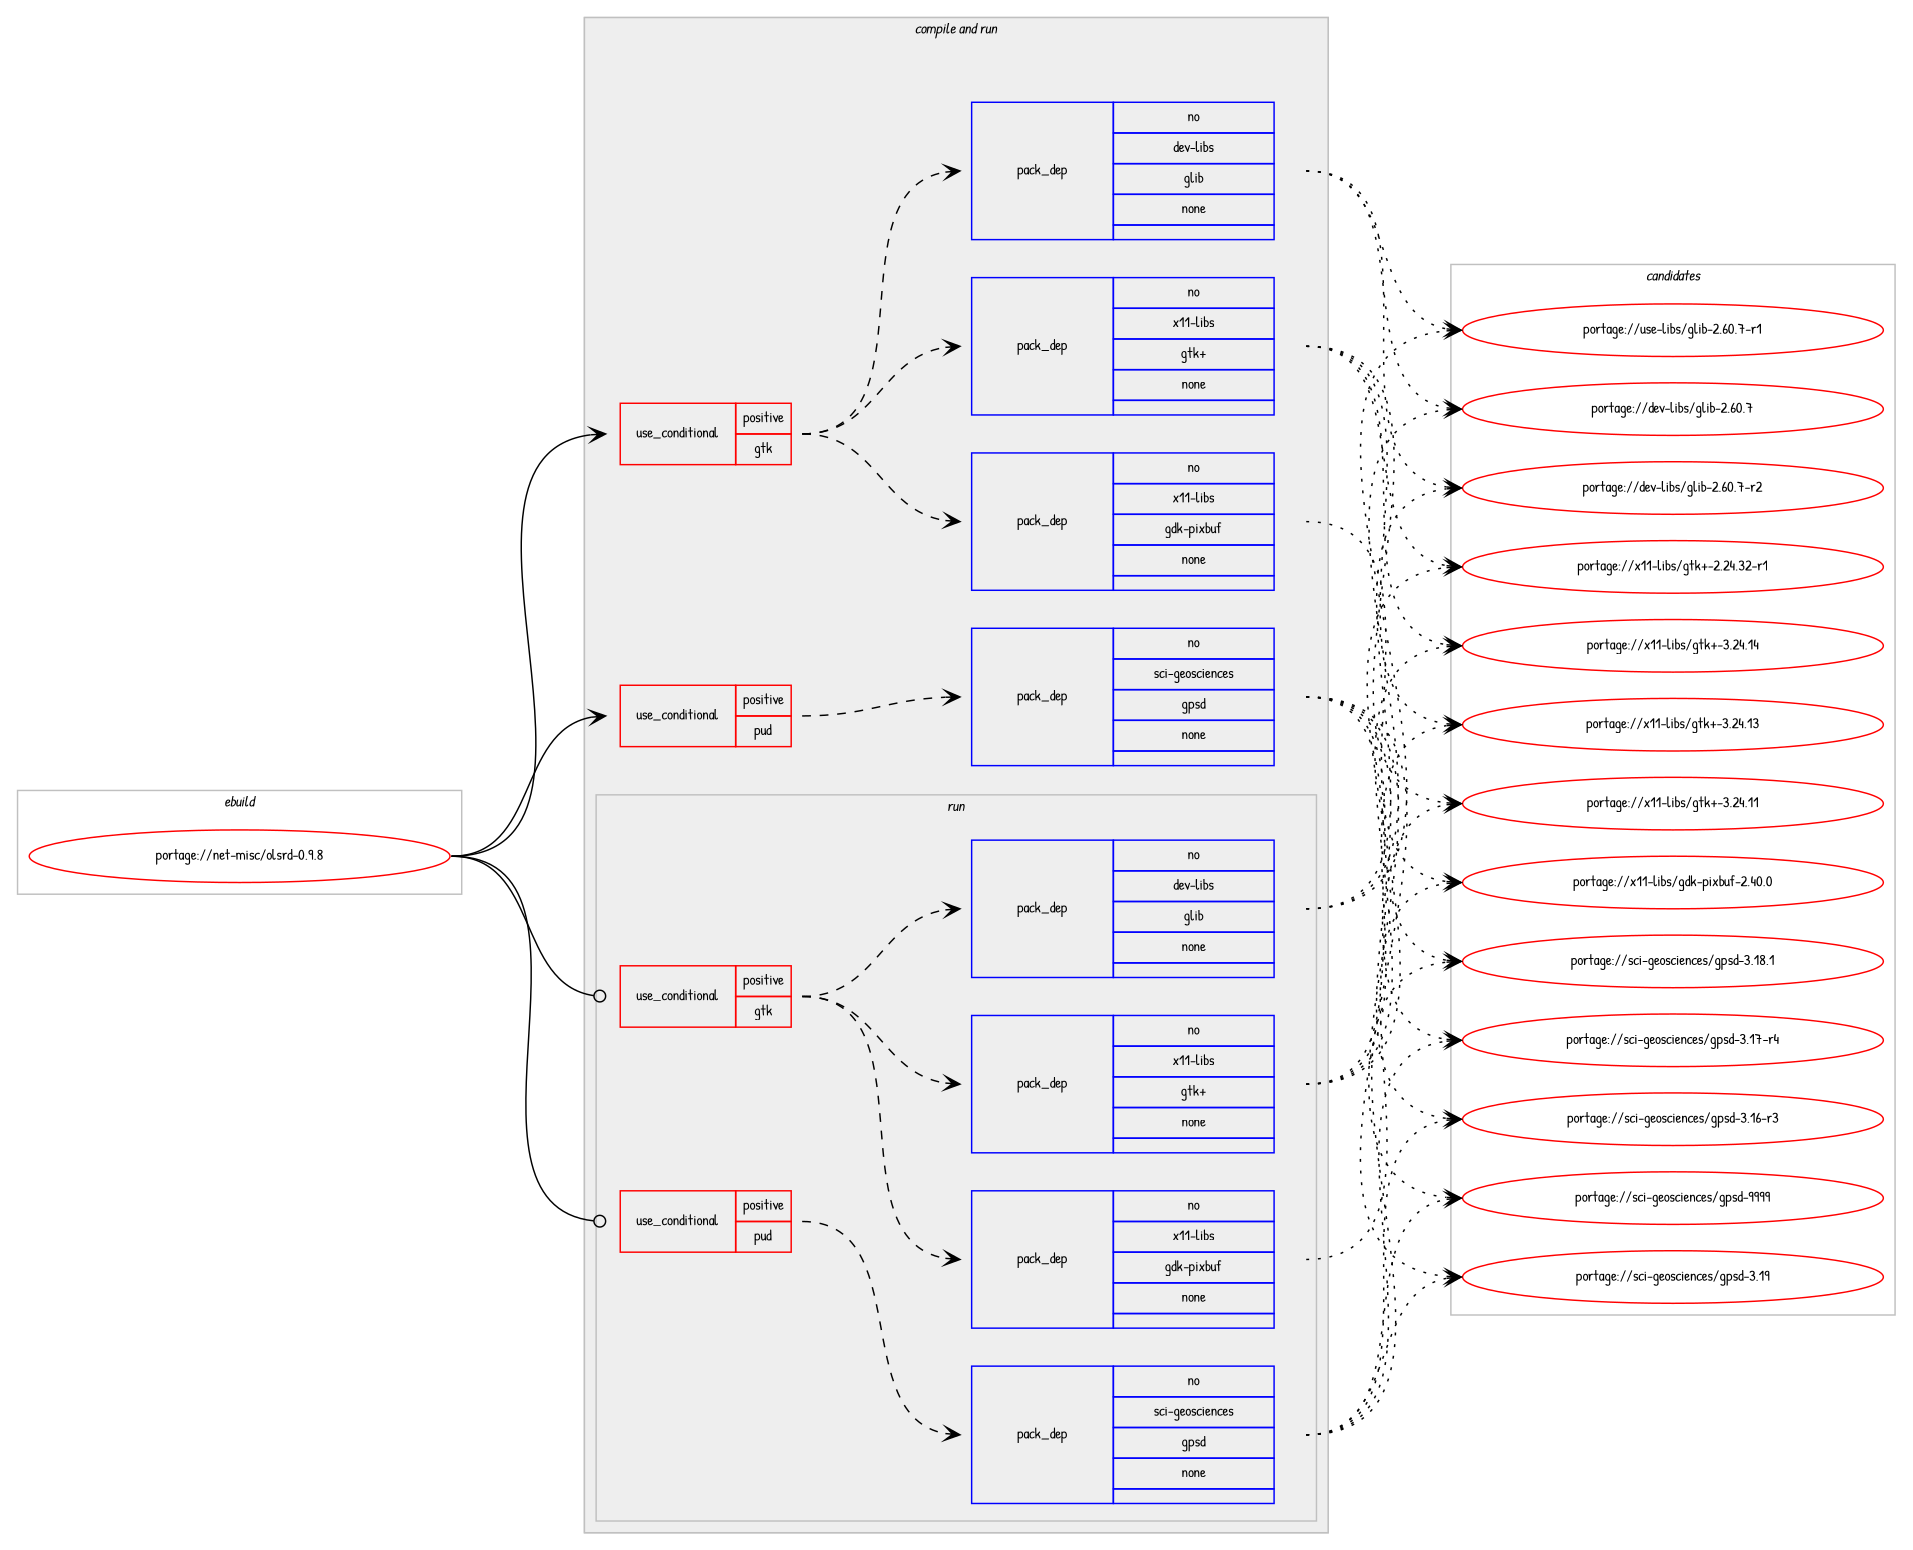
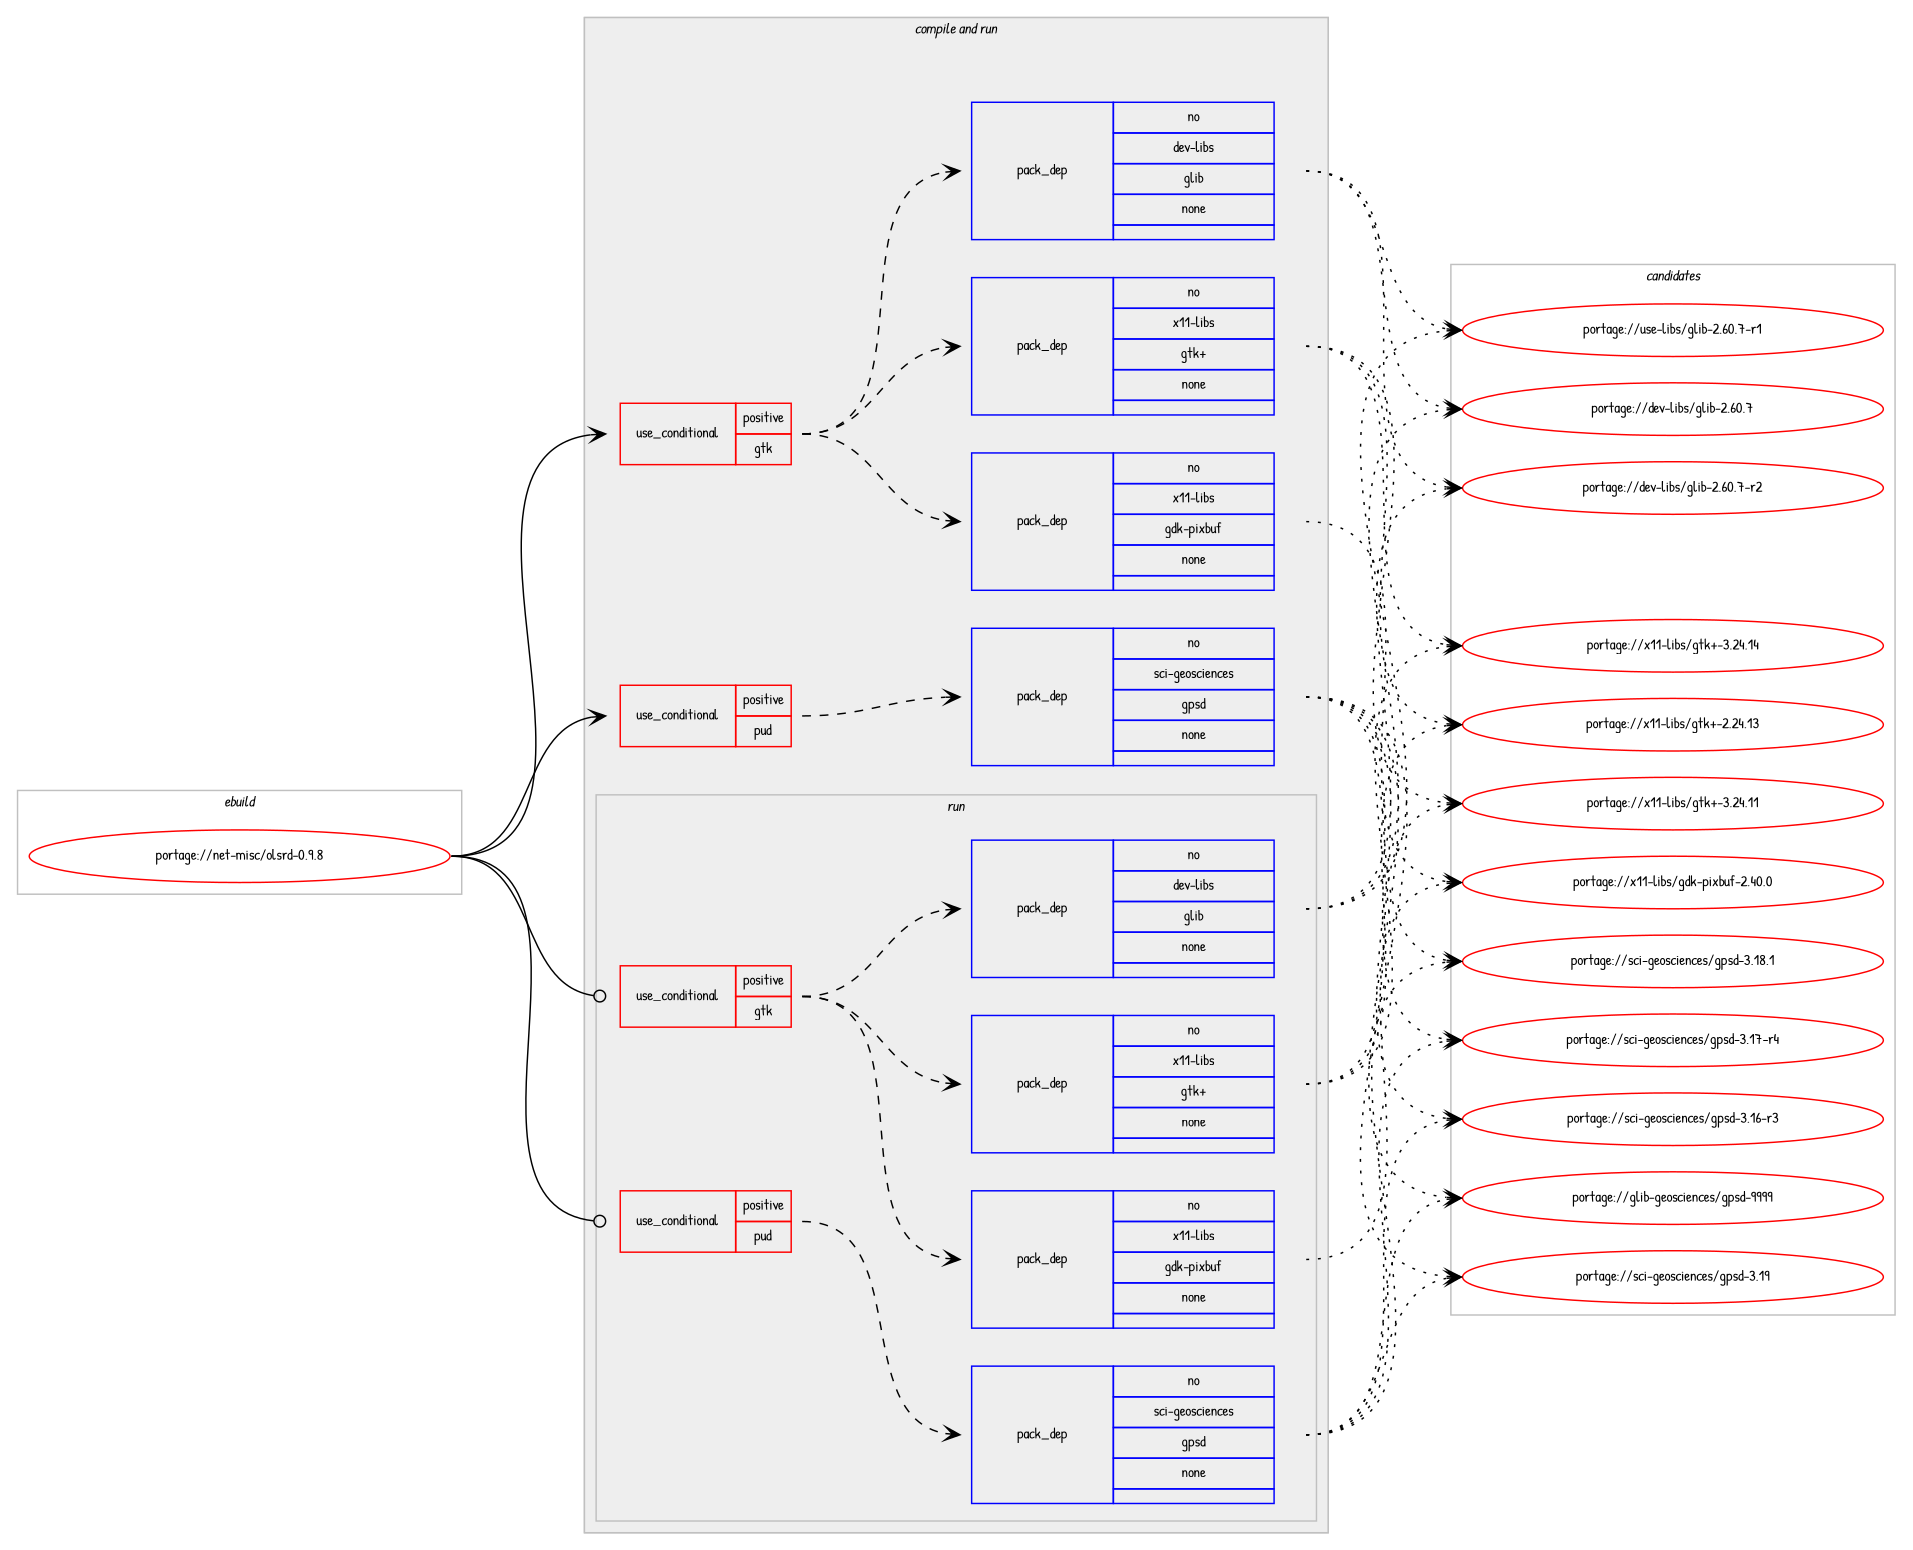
node "portage://x11-libs/gtk+-2.24.32-r1": removed
node "portage://x11-libs/gtk+-3.24.13": label "portage://x11-libs/gtk+-3.24.13" -> "portage://x11-libs/gtk+-2.24.13"
node "portage://sci-geosciences/gpsd-9999": label "portage://sci-geosciences/gpsd-9999" -> "portage://glib-geosciences/gpsd-9999"
